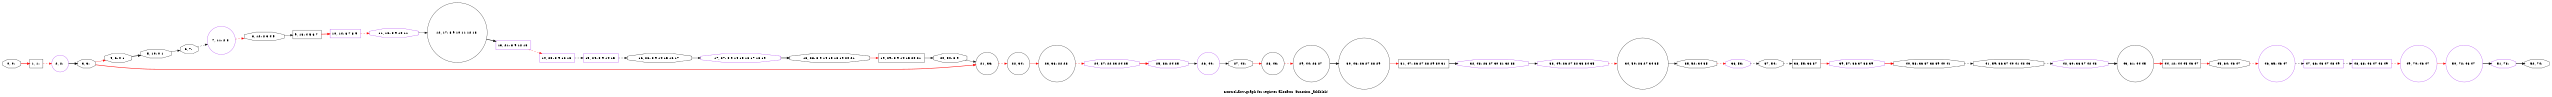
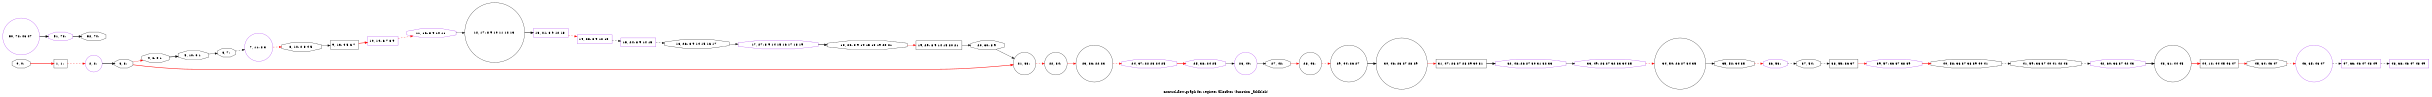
node "49, 70: 46 47": removed
